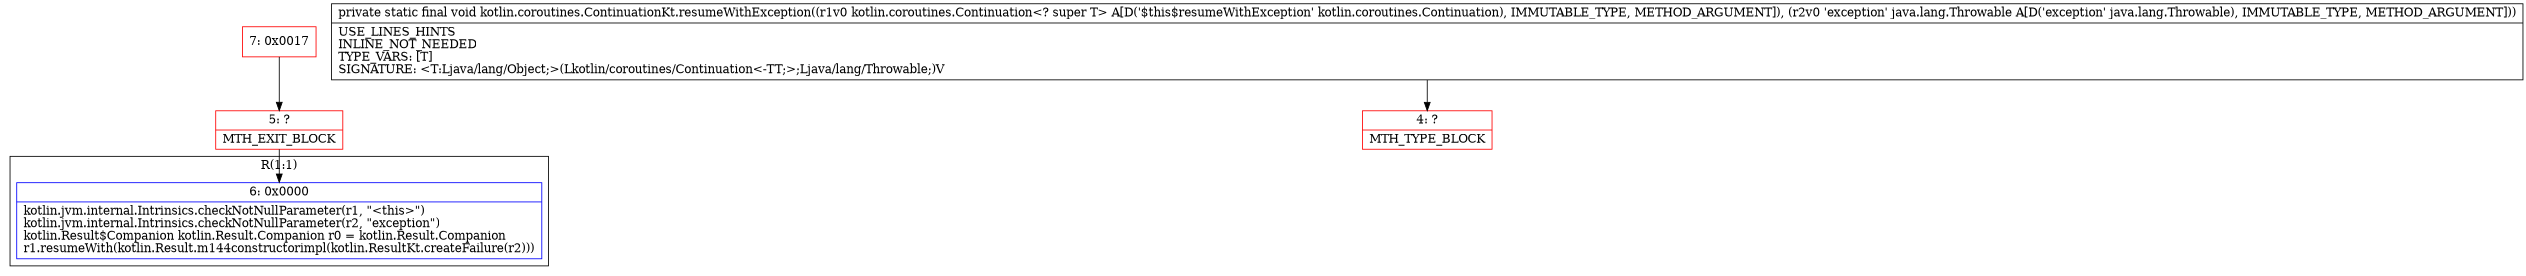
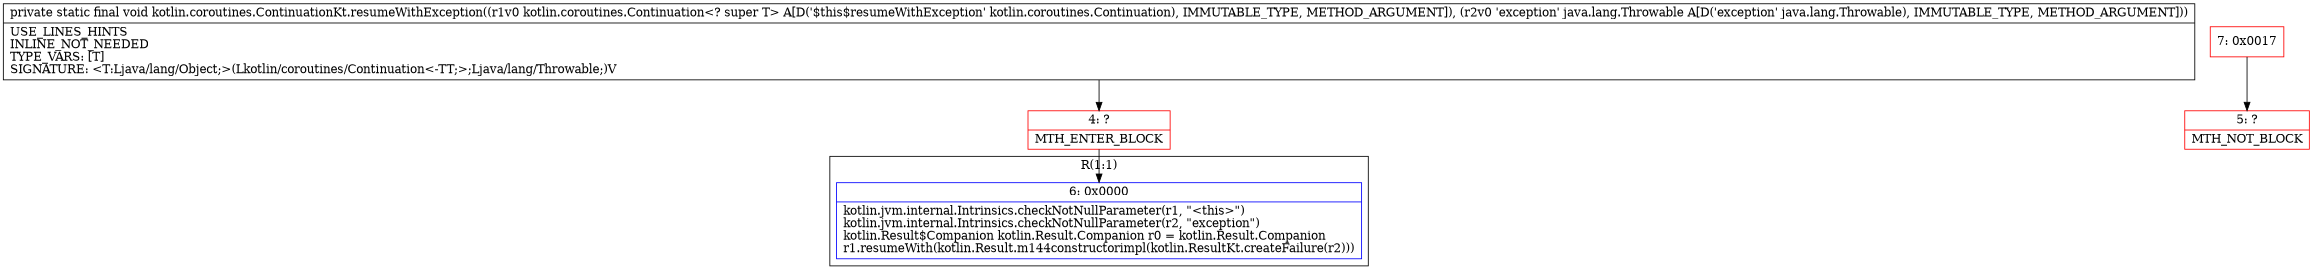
node "5: ?": text "MTH_EXIT_BLOCK" -> "MTH_NOT_BLOCK"
node "4: ?": text "MTH_TYPE_BLOCK" -> "MTH_ENTER_BLOCK"
edge "5: ?" -> "6: 0x0000": now "4: ?" -> "6: 0x0000"
